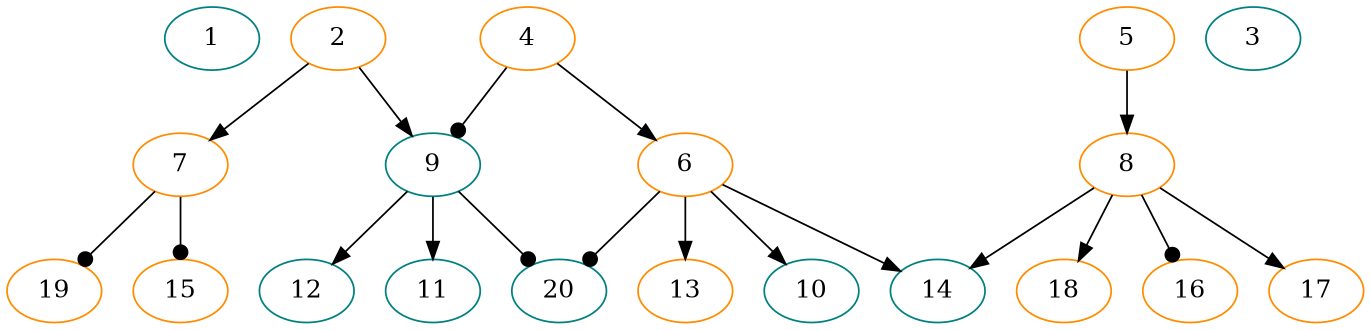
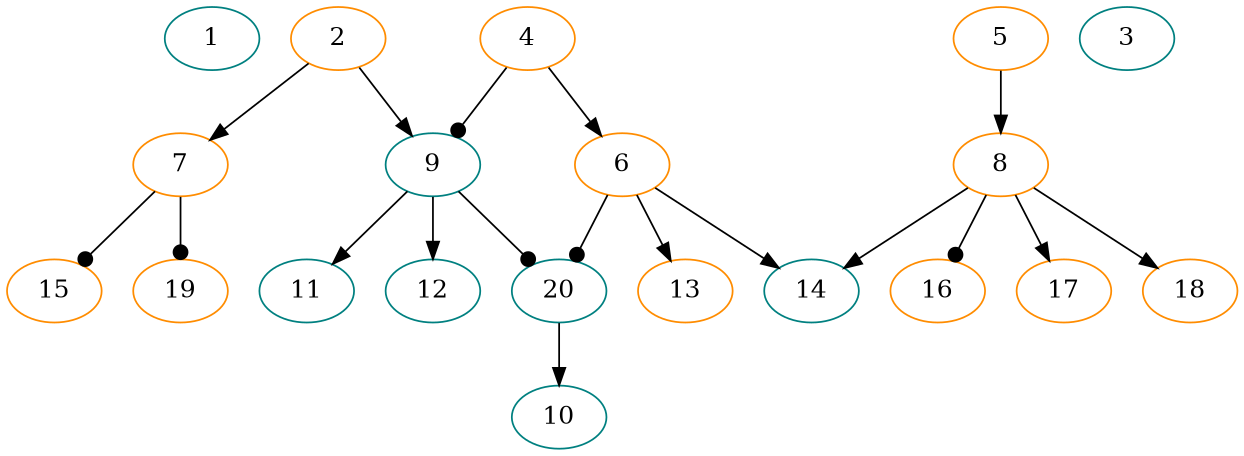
edge "6" -> "10": now "20" -> "10"
